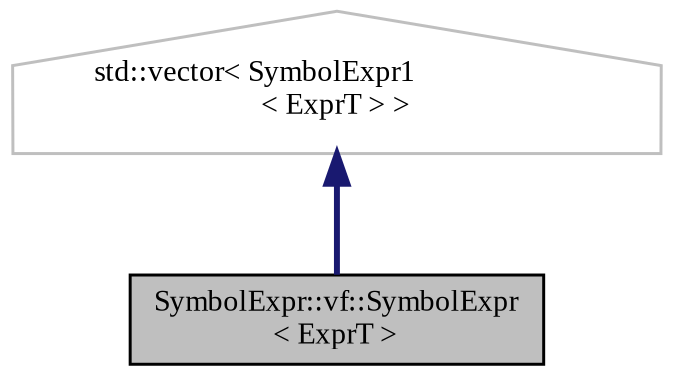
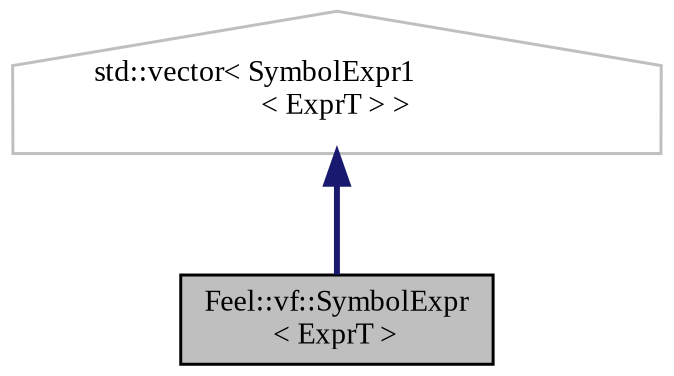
node "SymbolExpr::vf::SymbolExpr < ExprT >": label "SymbolExpr::vf::SymbolExpr < ExprT >" -> "Feel::vf::SymbolExpr < ExprT >"
